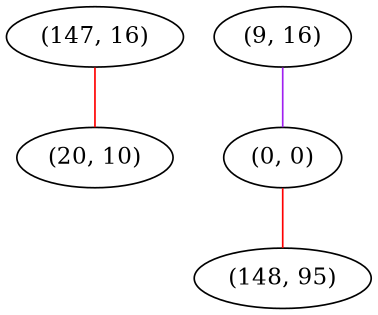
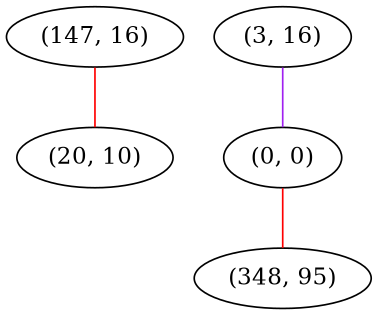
node "(9, 16)": label "(9, 16)" -> "(3, 16)"
node "(148, 95)": label "(148, 95)" -> "(348, 95)"
